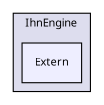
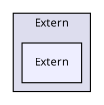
cluster "IhnEngine": label "IhnEngine" -> "Extern"
